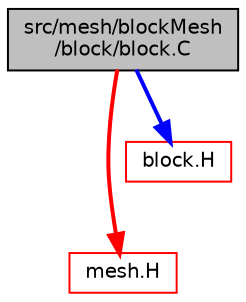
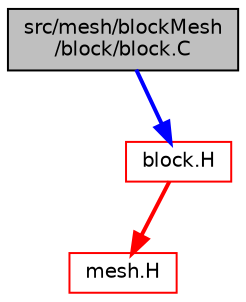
edge "src/mesh/blockMesh /block/block.C" -> "mesh.H": now "block.H" -> "mesh.H"
